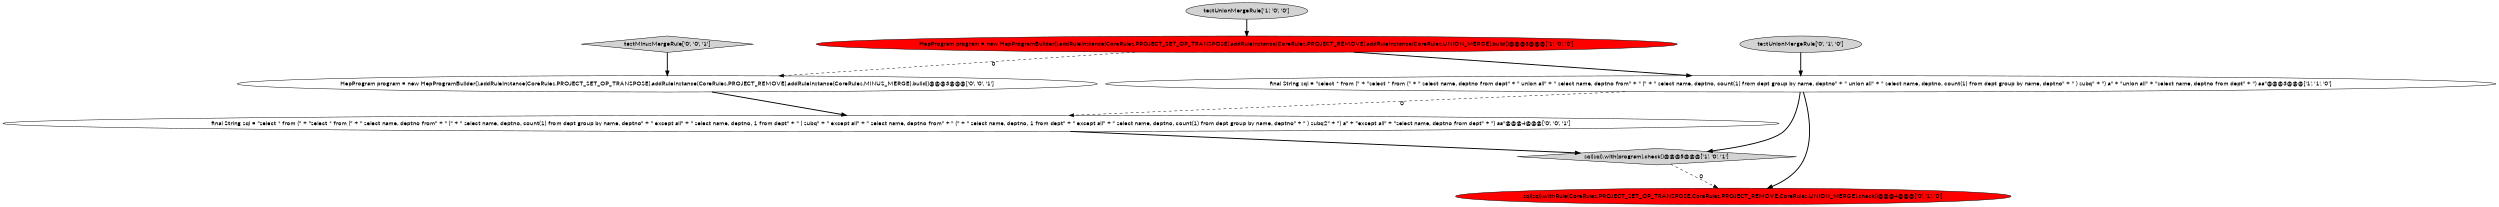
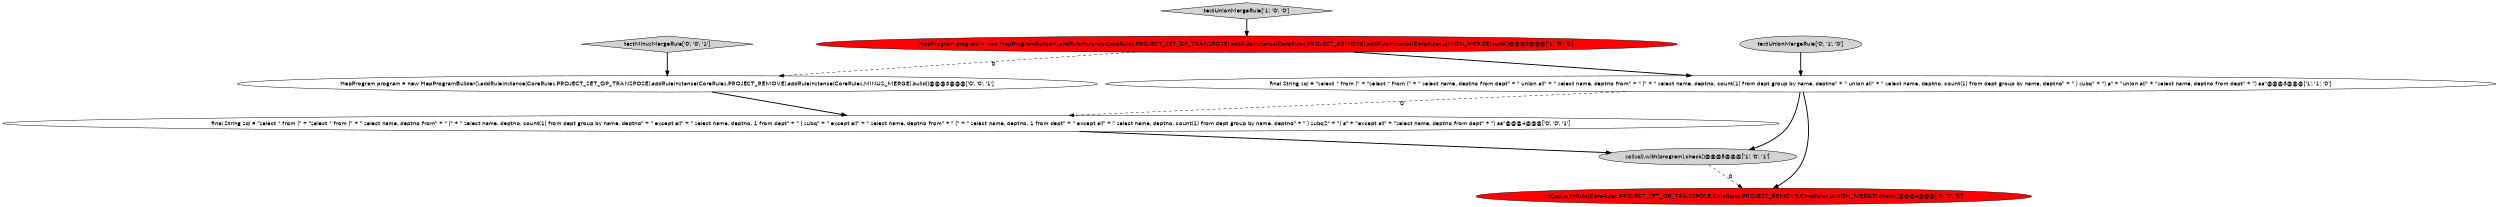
node "testUnionMergeRule['1', '0', '0']": shape ellipse -> diamond
node "sql(sql).with(program).check()@@@5@@@['1', '0', '1']": shape diamond -> ellipse
